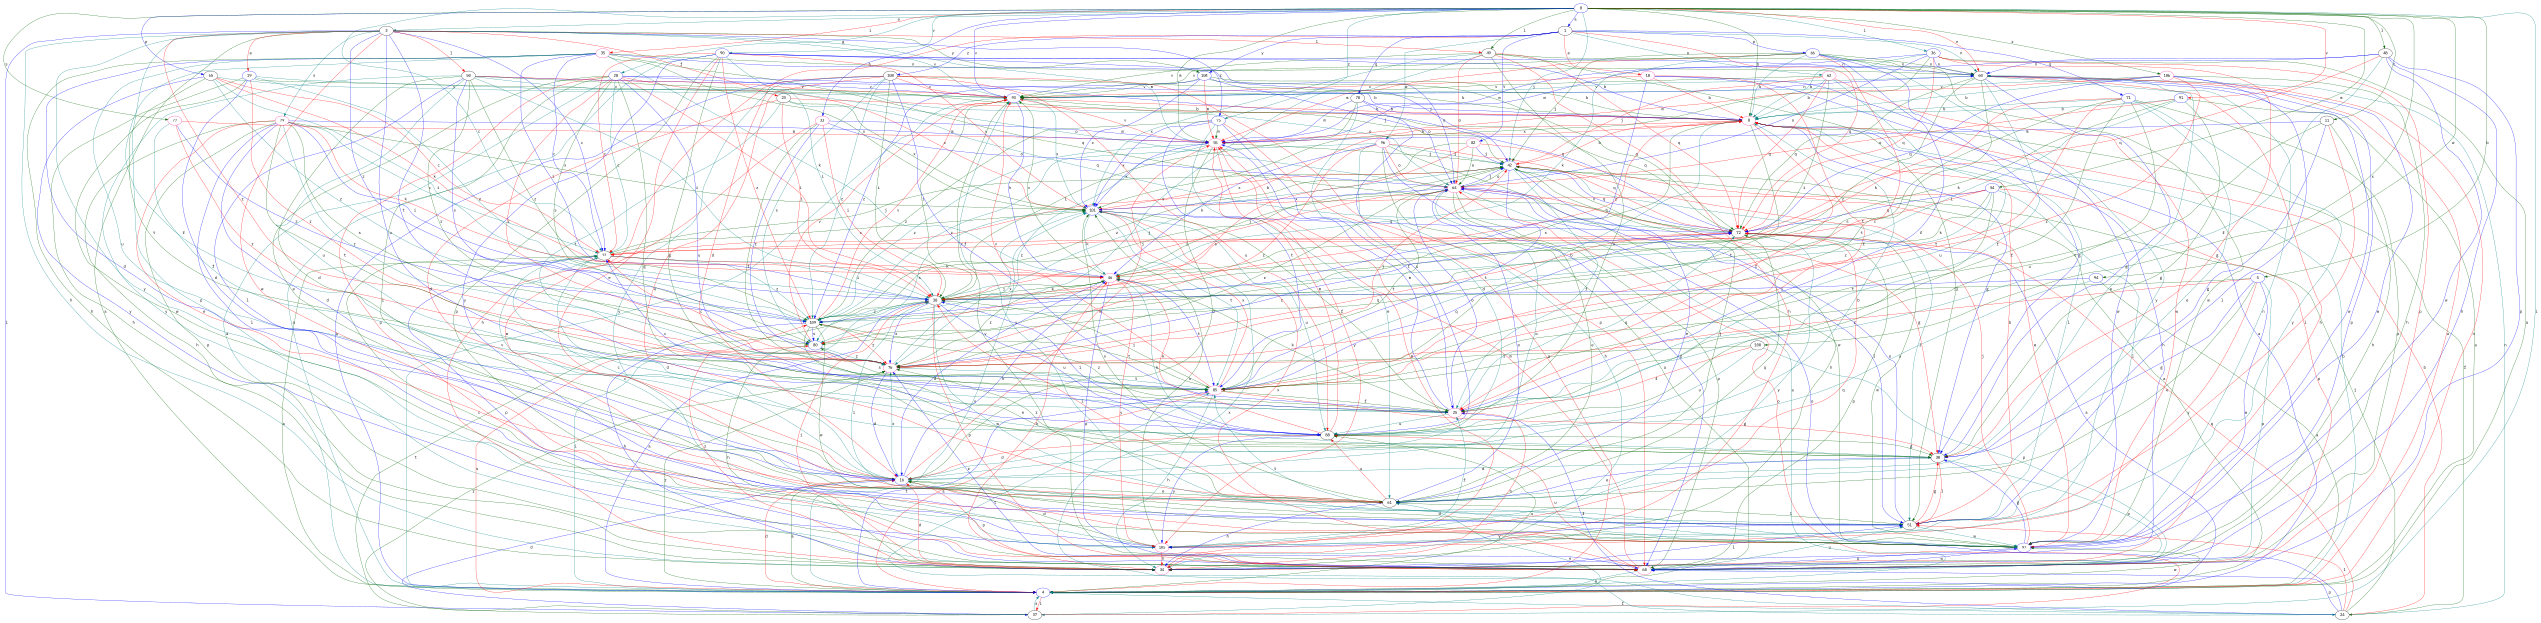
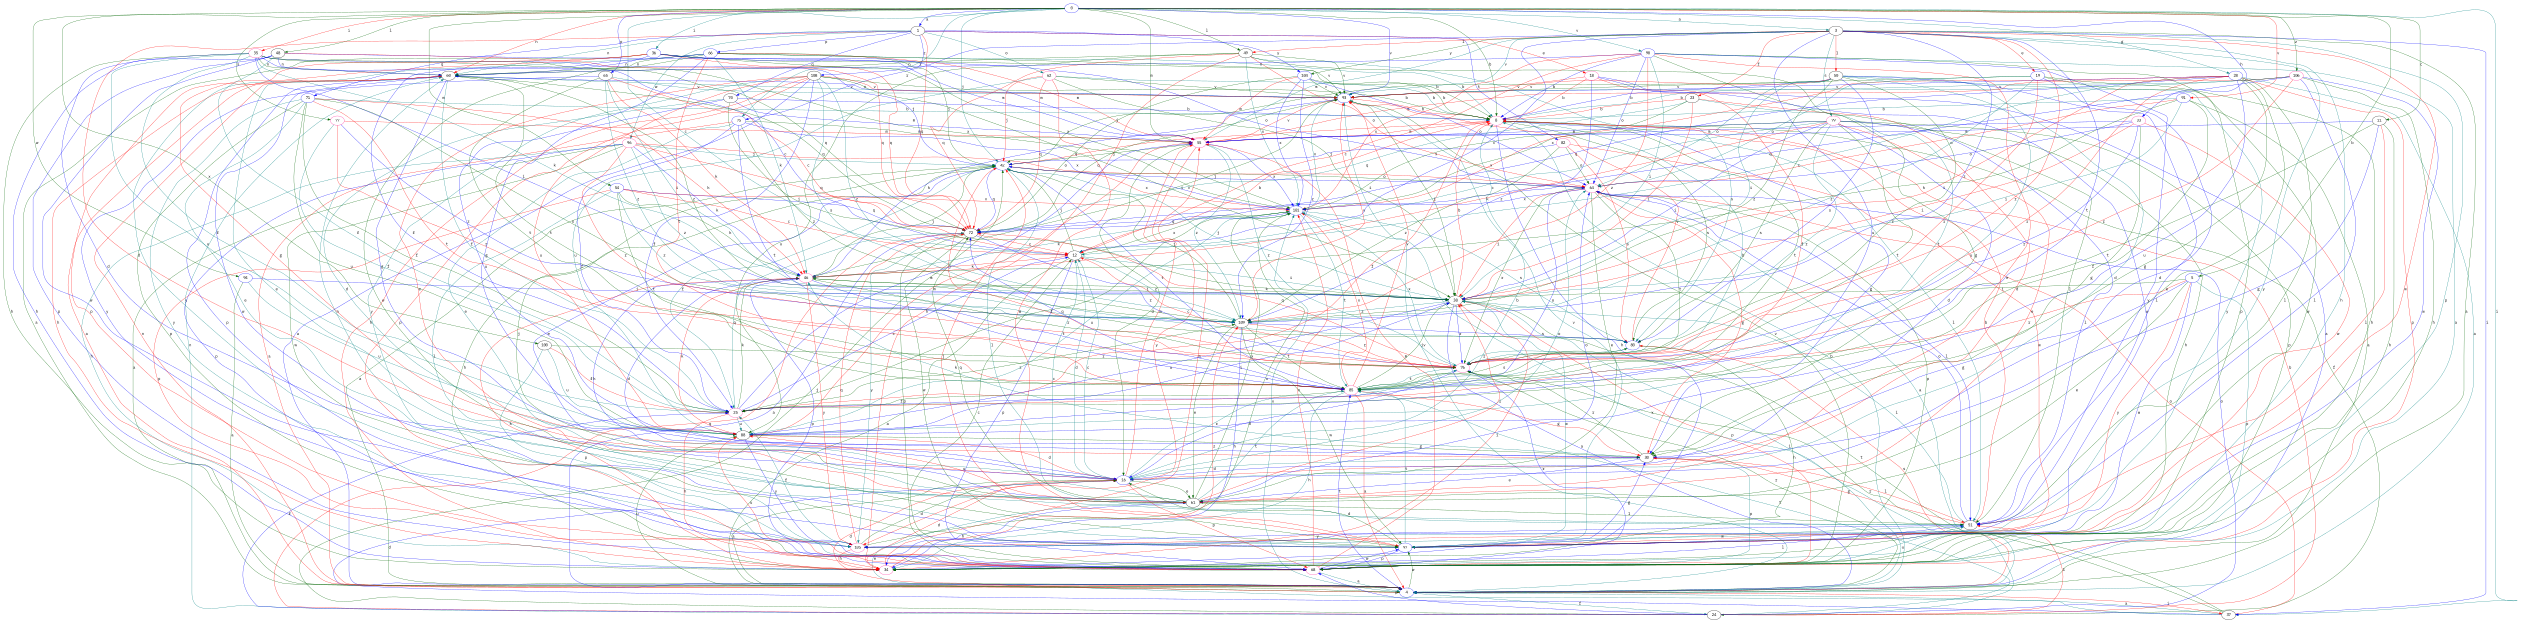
edge "36" -> "8": color teal -> darkgreen
edge "28" -> "80": removed, label "s"
edge "50" -> "16": color darkgreen -> teal
edge "61" -> "85": added, label "t"
